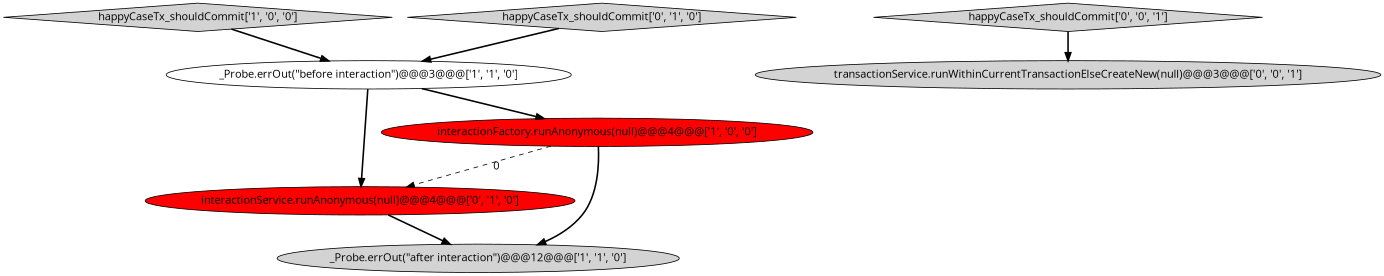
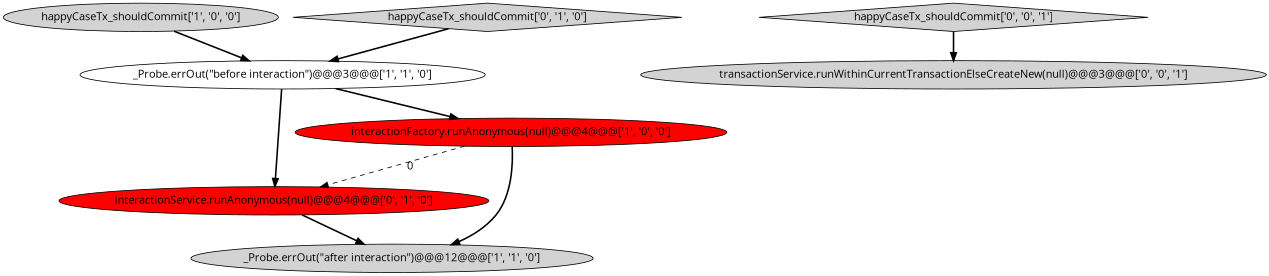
node "happyCaseTx_shouldCommit['1', '0', '0']": shape diamond -> ellipse
